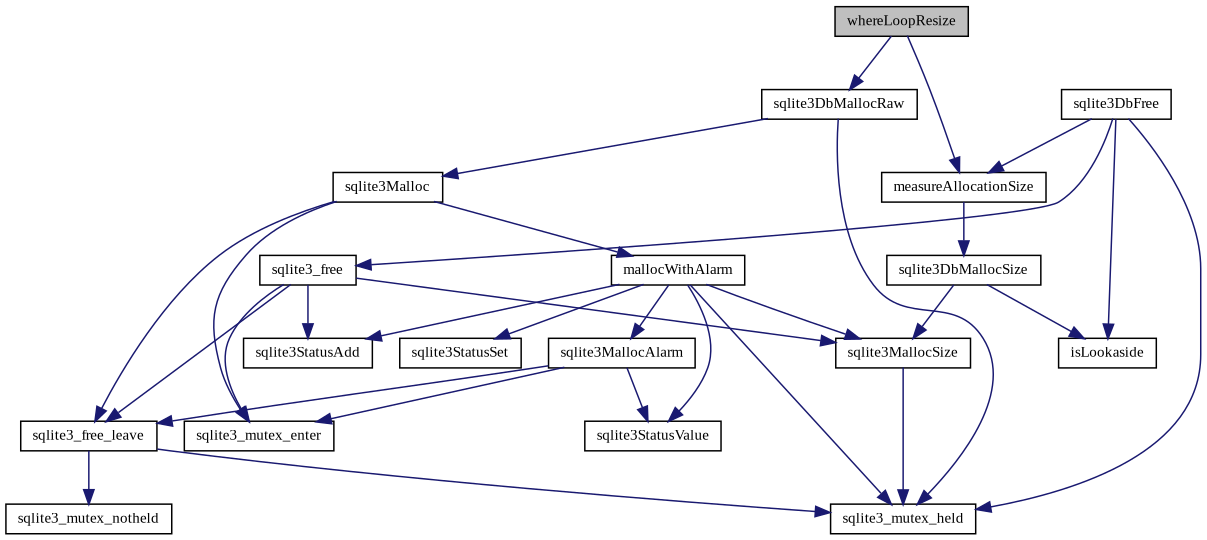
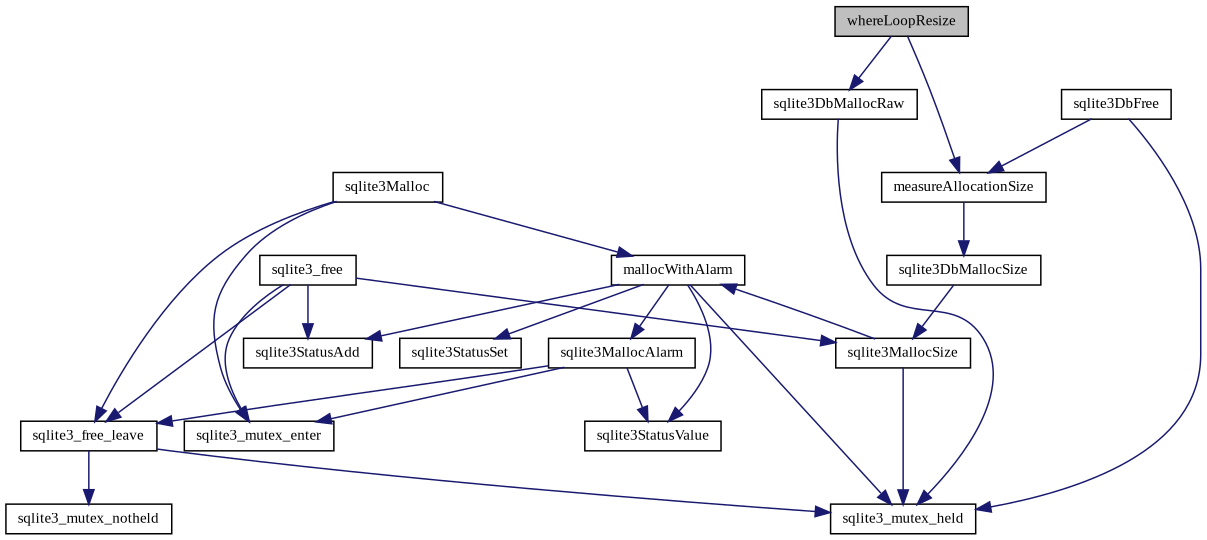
edge "sqlite3DbMallocRaw" -> "sqlite3Malloc": removed
edge "sqlite3DbFree" -> "sqlite3_free": removed
edge "mallocWithAlarm" -> "sqlite3MallocSize": reversed
node "isLookaside": removed
